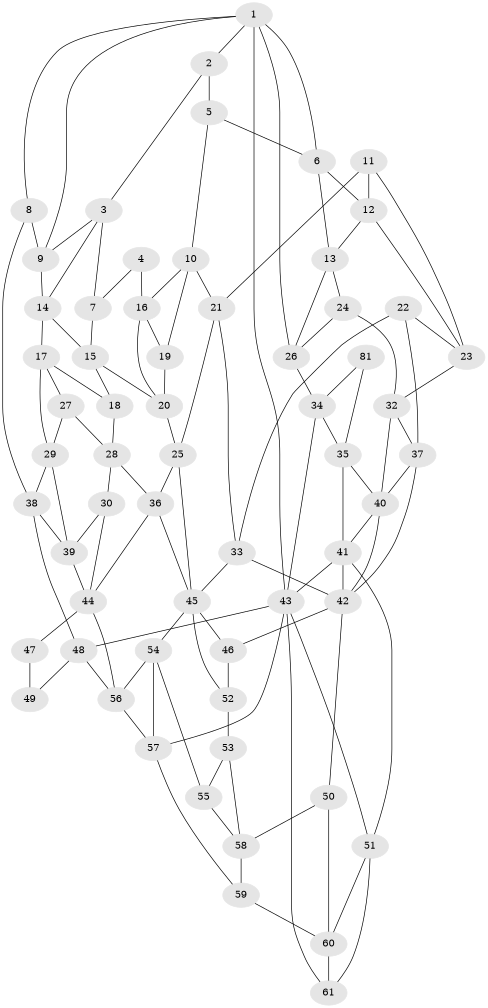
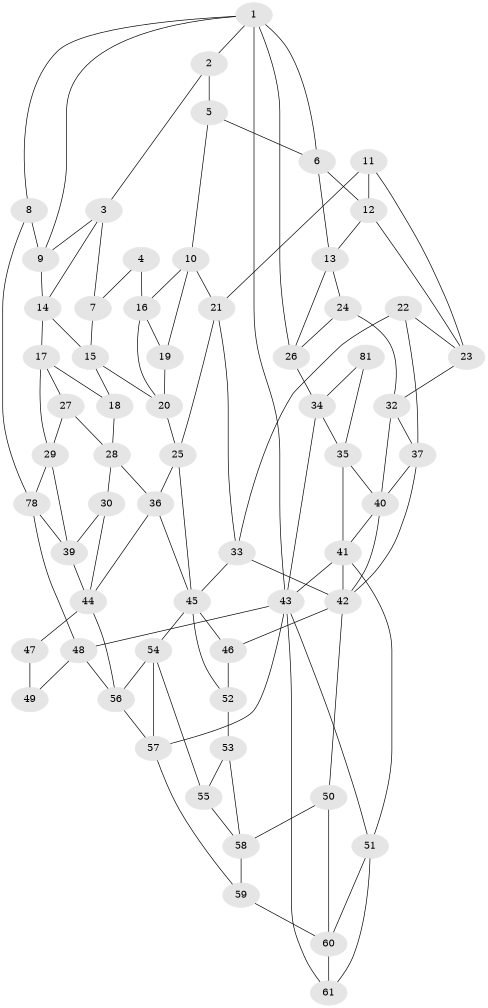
node "38": label "38" -> "78"
